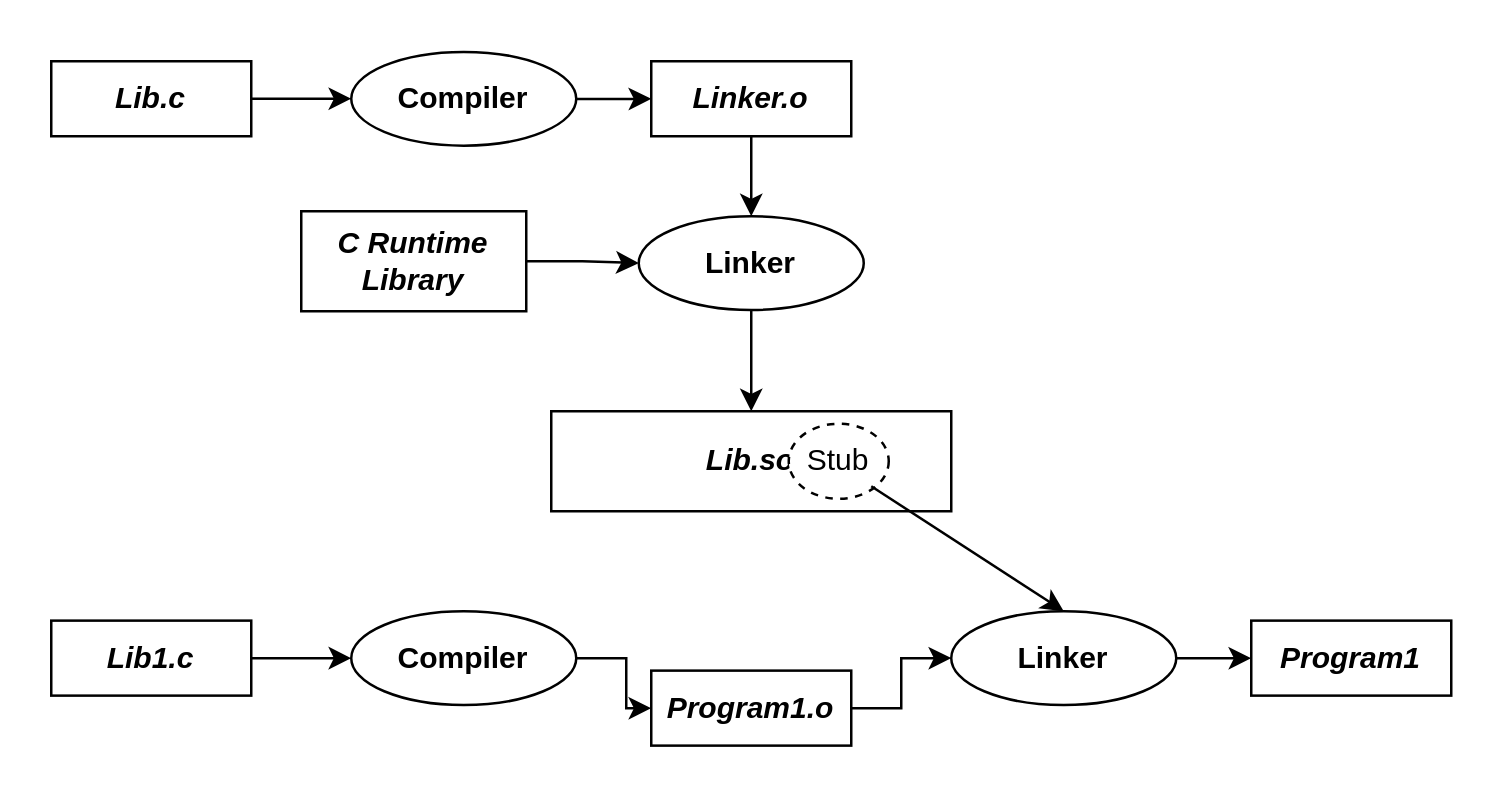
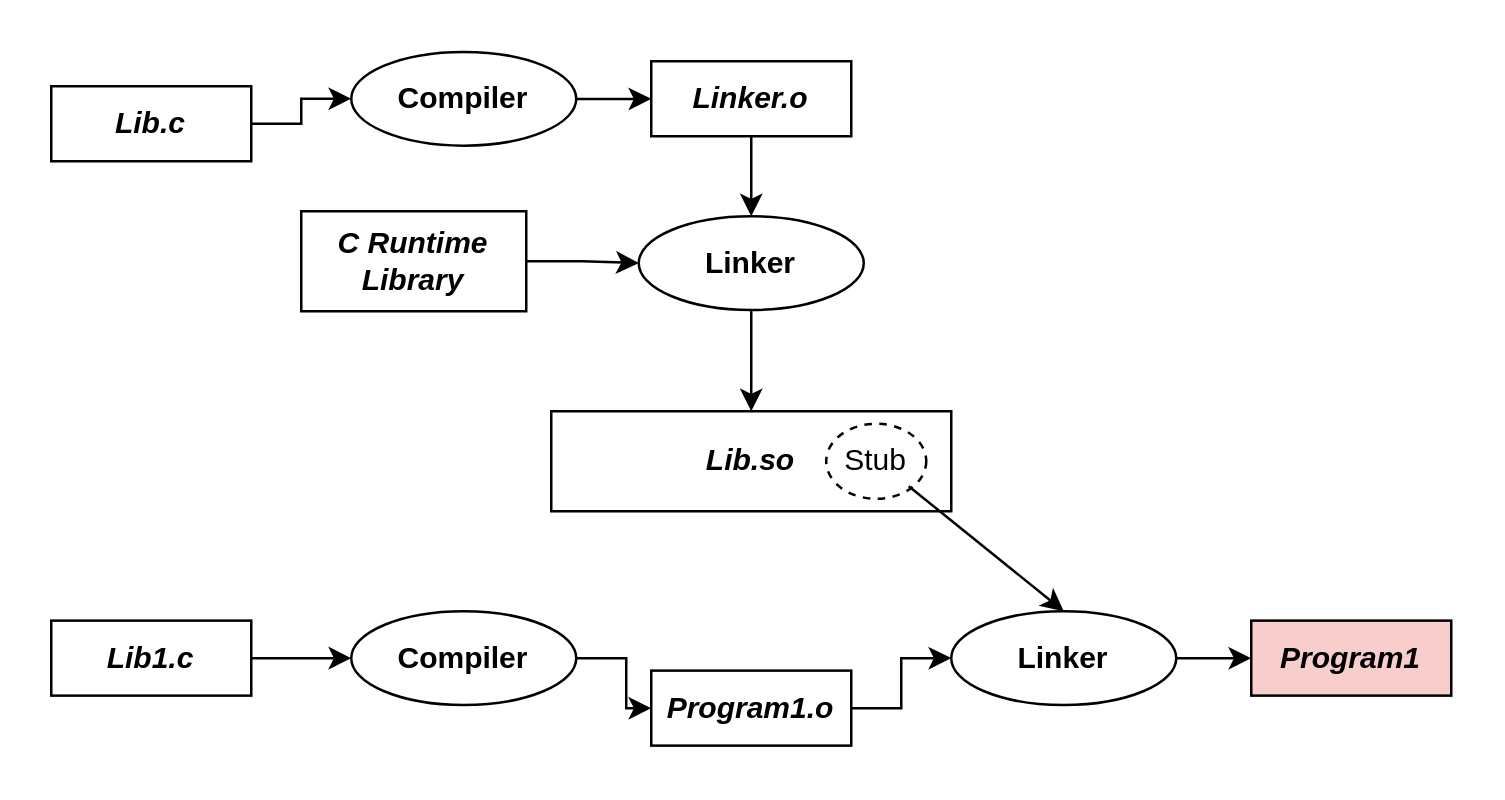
node "Lib.c": moved (151, 99) -> (151, 124)
node "Stub": moved (839, 461) -> (876, 461)
node "Program1": fillcolor #ffffff -> #f8cecc
